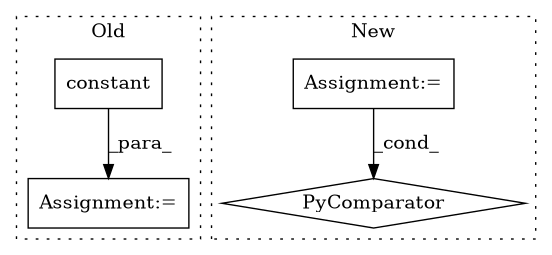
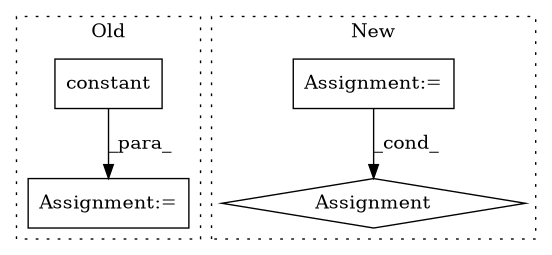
node "PyComparator": label "PyComparator" -> "Assignment"
